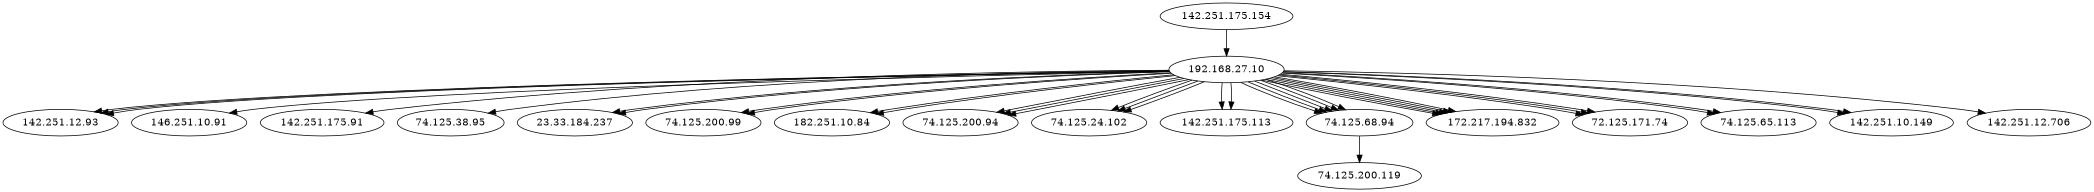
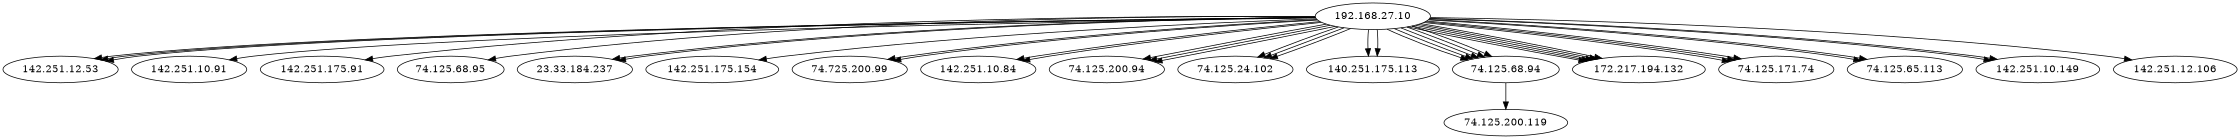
edge "142.251.175.154" -> "192.168.27.10": reversed
node "142.251.12.93": label "142.251.12.93" -> "142.251.12.53"
node "146.251.10.91": label "146.251.10.91" -> "142.251.10.91"
node "74.125.38.95": label "74.125.38.95" -> "74.125.68.95"
node "74.125.200.99": label "74.125.200.99" -> "74.725.200.99"
node "182.251.10.84": label "182.251.10.84" -> "142.251.10.84"
node "142.251.175.113": label "142.251.175.113" -> "140.251.175.113"
node "172.217.194.832": label "172.217.194.832" -> "172.217.194.132"
node "72.125.171.74": label "72.125.171.74" -> "74.125.171.74"
node "142.251.12.706": label "142.251.12.706" -> "142.251.12.106"
